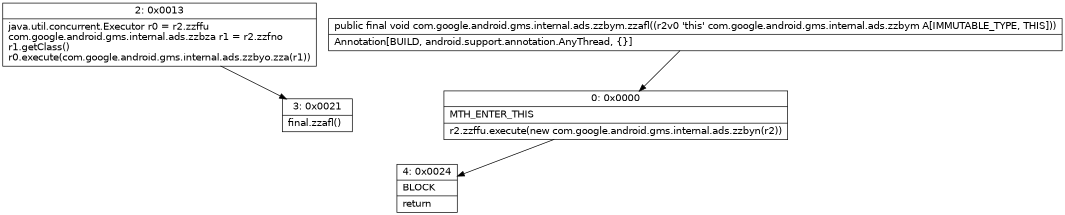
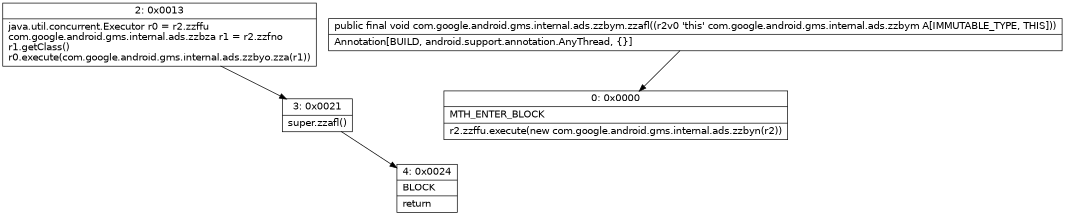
node "0: 0x0000": text "MTH_ENTER_THIS" -> "MTH_ENTER_BLOCK"
node "3: 0x0021": text "final.zzafl()" -> "super.zzafl()"
edge "0: 0x0000" -> "4: 0x0024": now "3: 0x0021" -> "4: 0x0024"
